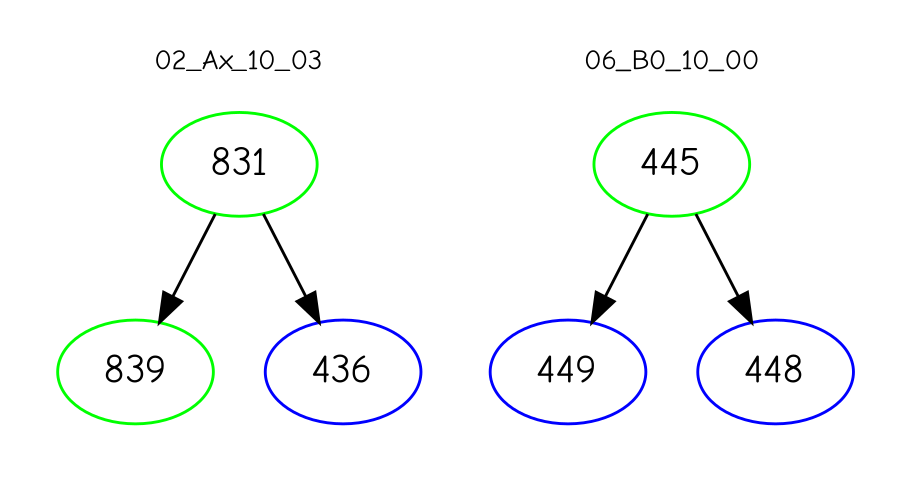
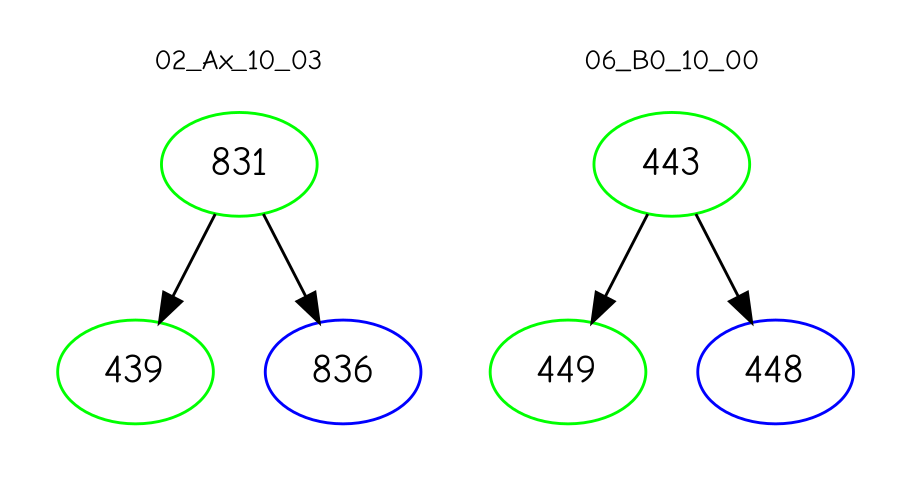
node "445": label "445" -> "443"
node "839": label "839" -> "439"
node "436": label "436" -> "836"
node "449": color blue -> green
